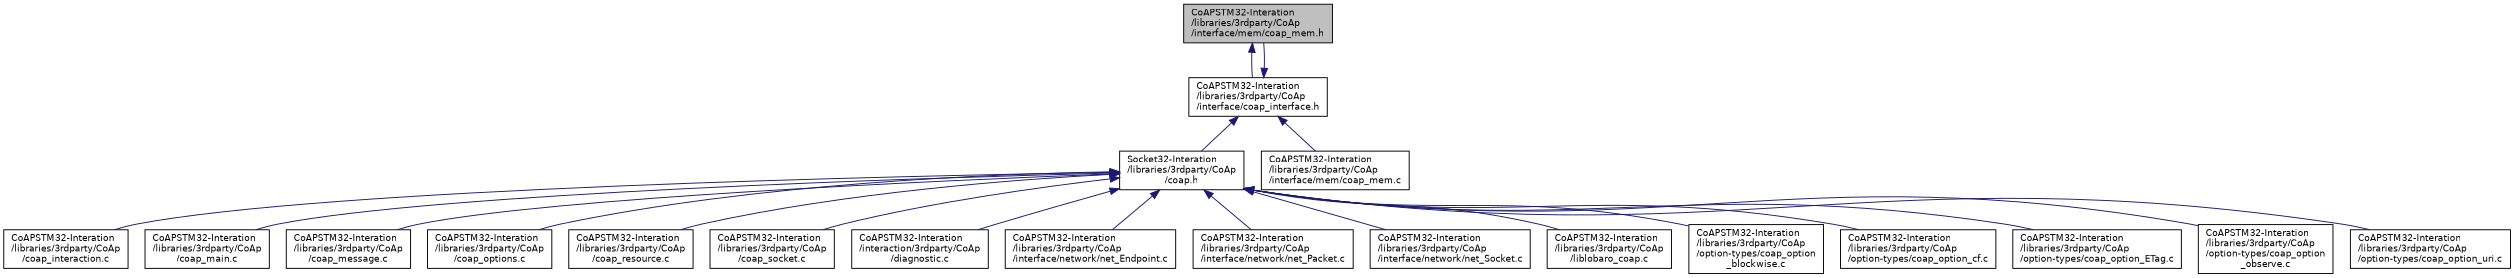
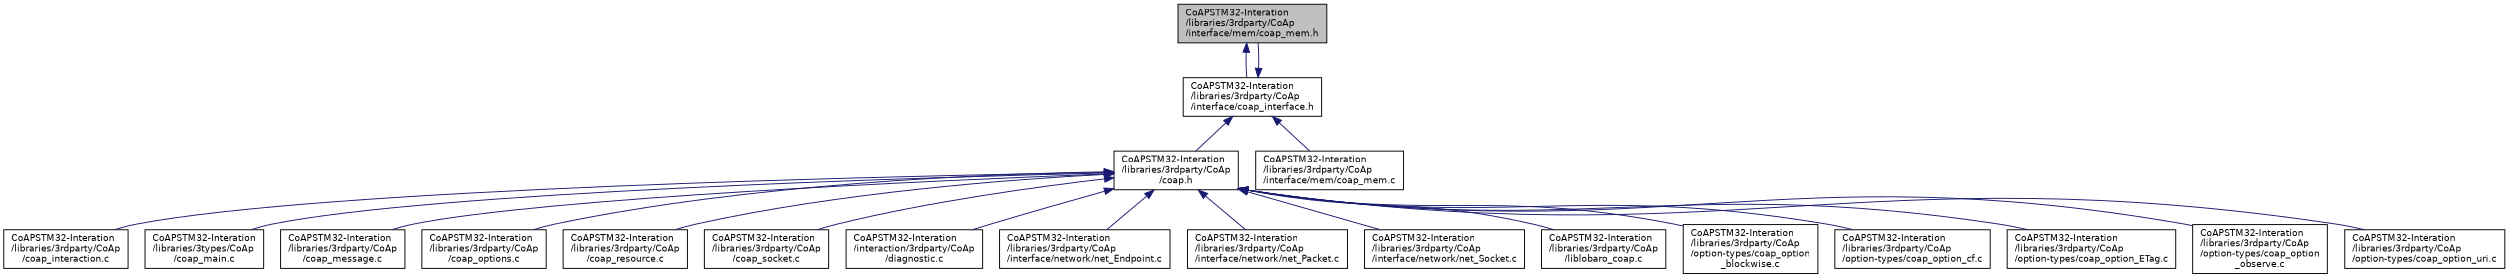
node "Socket32-Interation /libraries/3rdparty/CoAp /coap.h": label "Socket32-Interation /libraries/3rdparty/CoAp /coap.h" -> "CoAPSTM32-Interation /libraries/3rdparty/CoAp /coap.h"
node "CoAPSTM32-Interation /libraries/3rdparty/CoAp /coap_main.c": label "CoAPSTM32-Interation /libraries/3rdparty/CoAp /coap_main.c" -> "CoAPSTM32-Interation /libraries/3types/CoAp /coap_main.c"
